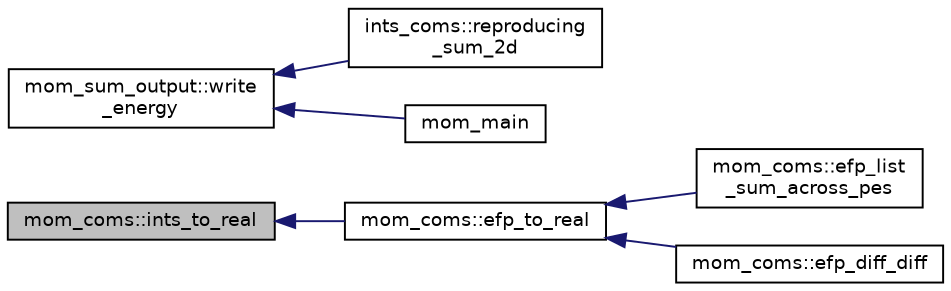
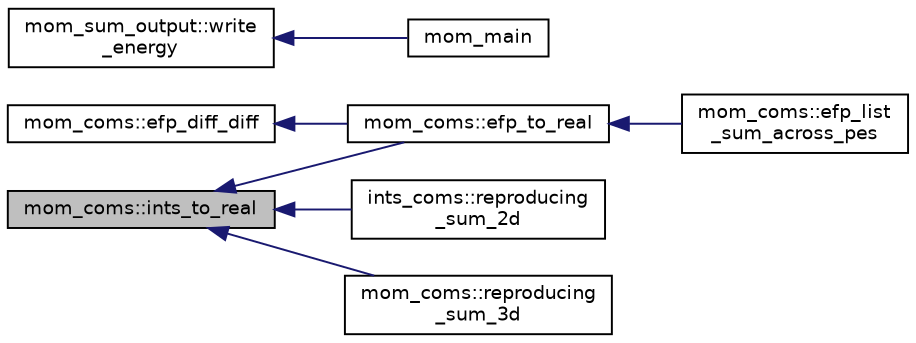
edge "ints_coms::reproducing _sum_2d" -> "mom_sum_output::write _energy": now "ints_coms::reproducing _sum_2d" -> "mom_coms::ints_to_real"
edge "mom_coms::efp_diff_diff" -> "mom_coms::efp_to_real": reversed
node "mom_coms::reproducing _sum_3d": added
